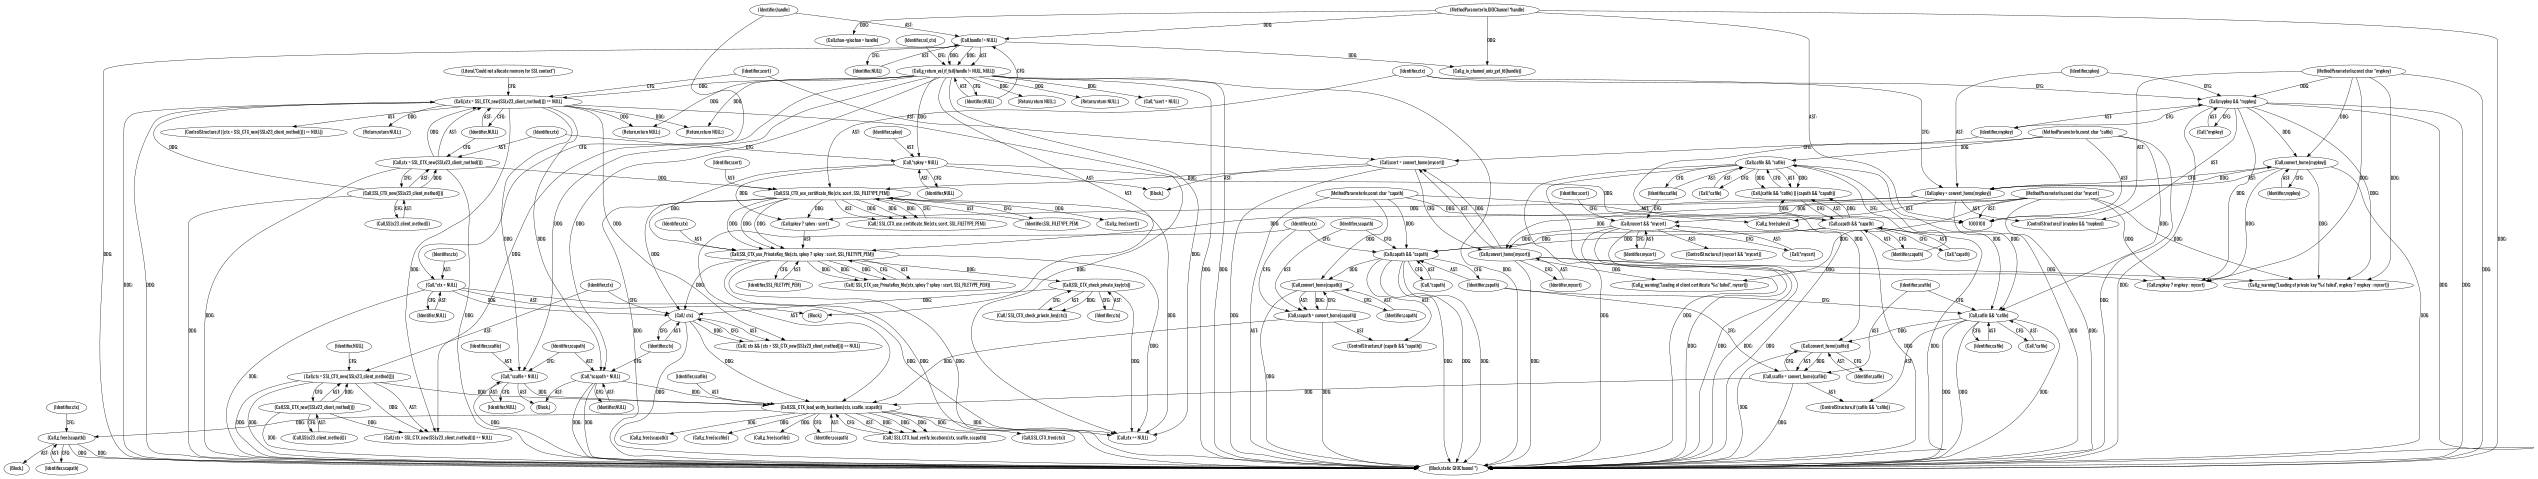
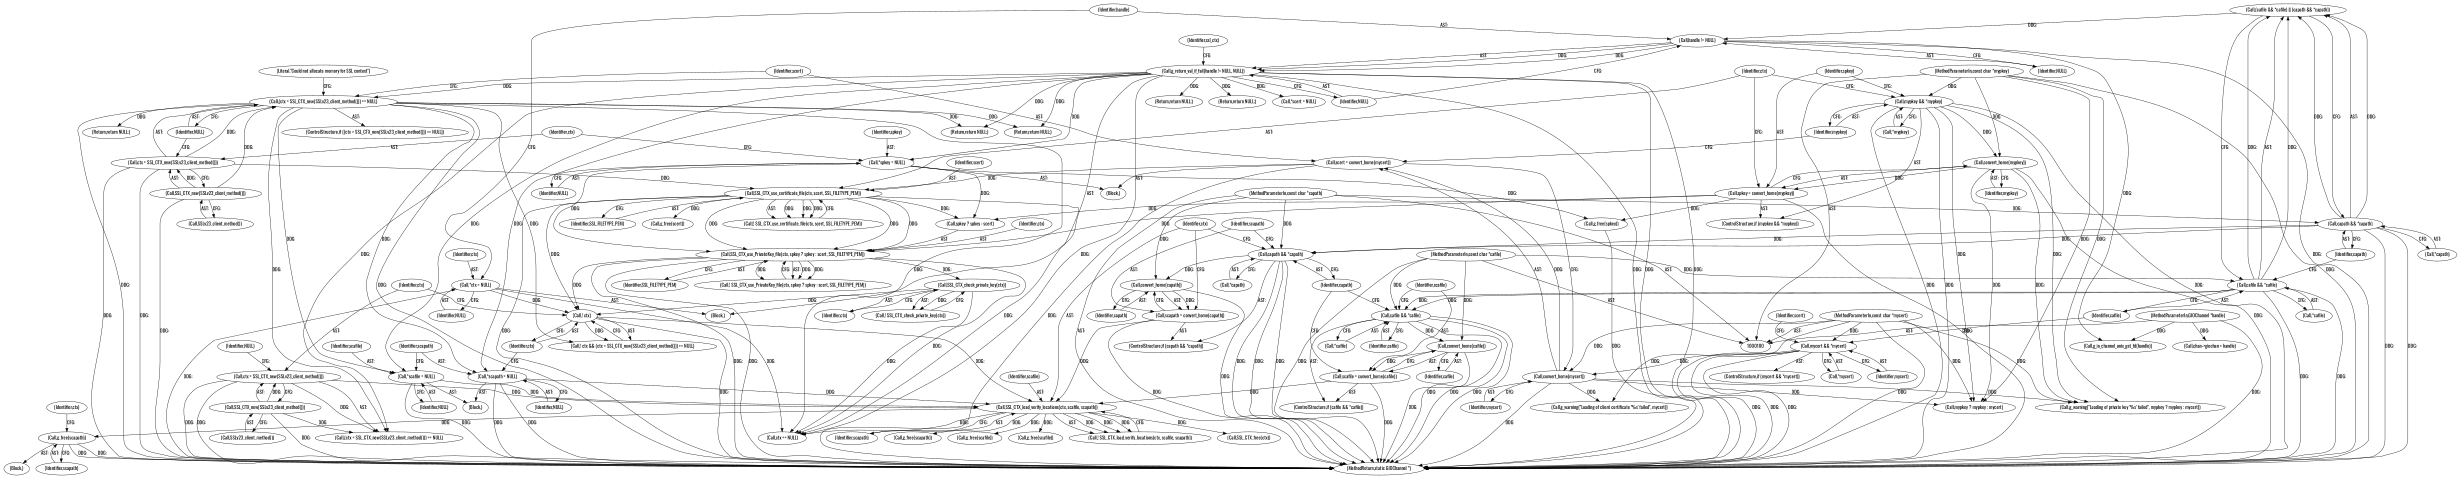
edge "(MethodParameterIn,GIOChannel *handle)" -> "(Call,handle != NULL)": now "(Call,(cafile && *cafile) || (capath && *capath))" -> "(Call,handle != NULL)"
edge "(Call,spkey = convert_home(mypkey))" -> "(Call,g_free(spkey))": label "AST: " -> "DDG: "
node "(Block,static GIOChannel *)": label "(Block,static GIOChannel *)" -> "(MethodReturn,static GIOChannel *)"
